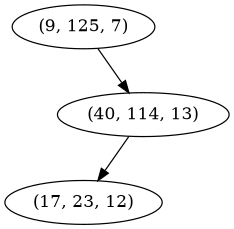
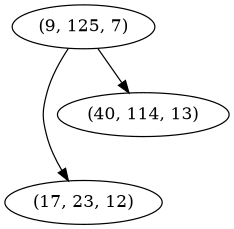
edge "(40, 114, 13)" -> "(17, 23, 12)": now "(9, 125, 7)" -> "(17, 23, 12)"
